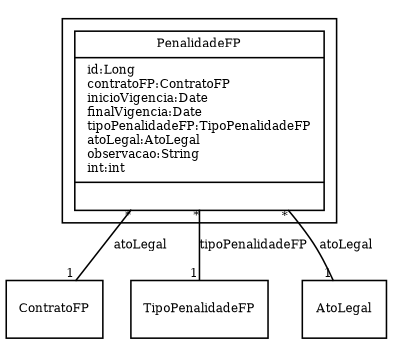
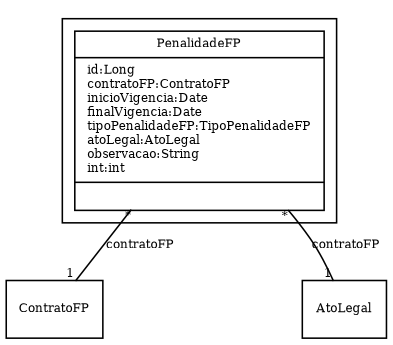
edge "PenalidadeFP" -- "ContratoFP": label "atoLegal" -> "contratoFP"
edge "PenalidadeFP" -- "AtoLegal": label "atoLegal" -> "contratoFP"
node "TipoPenalidadeFP": removed
